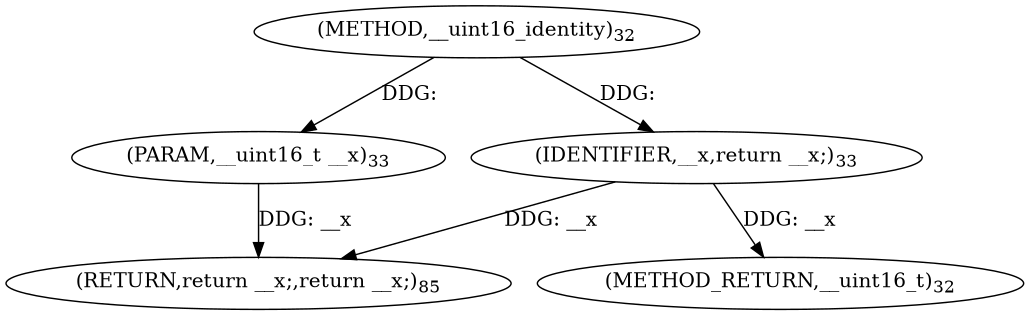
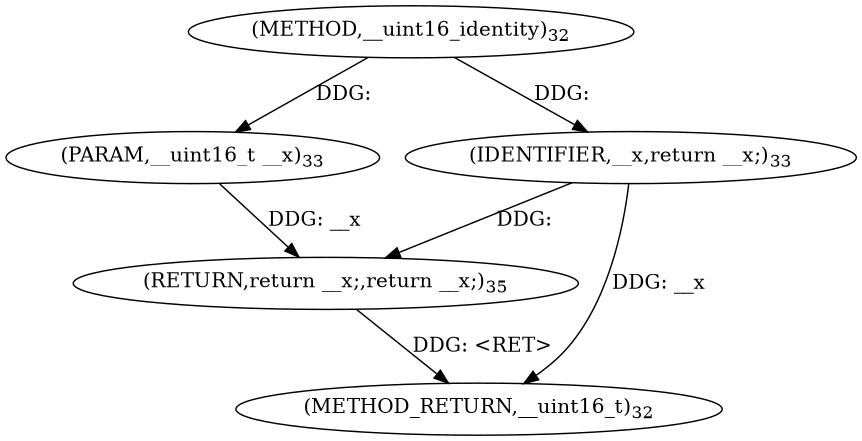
edge "(IDENTIFIER,__x,return __x;)" -> "(RETURN,return __x;,return __x;)": label "DDG: __x" -> "DDG: "
node "(RETURN,return __x;,return __x;)": text "85" -> "35"
edge "(RETURN,return __x;,return __x;)" -> "(METHOD_RETURN,__uint16_t)": added, label "DDG: <RET>"
